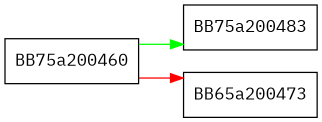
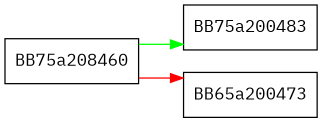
node "BB75a200460": label "BB75a200460" -> "BB75a208460"
